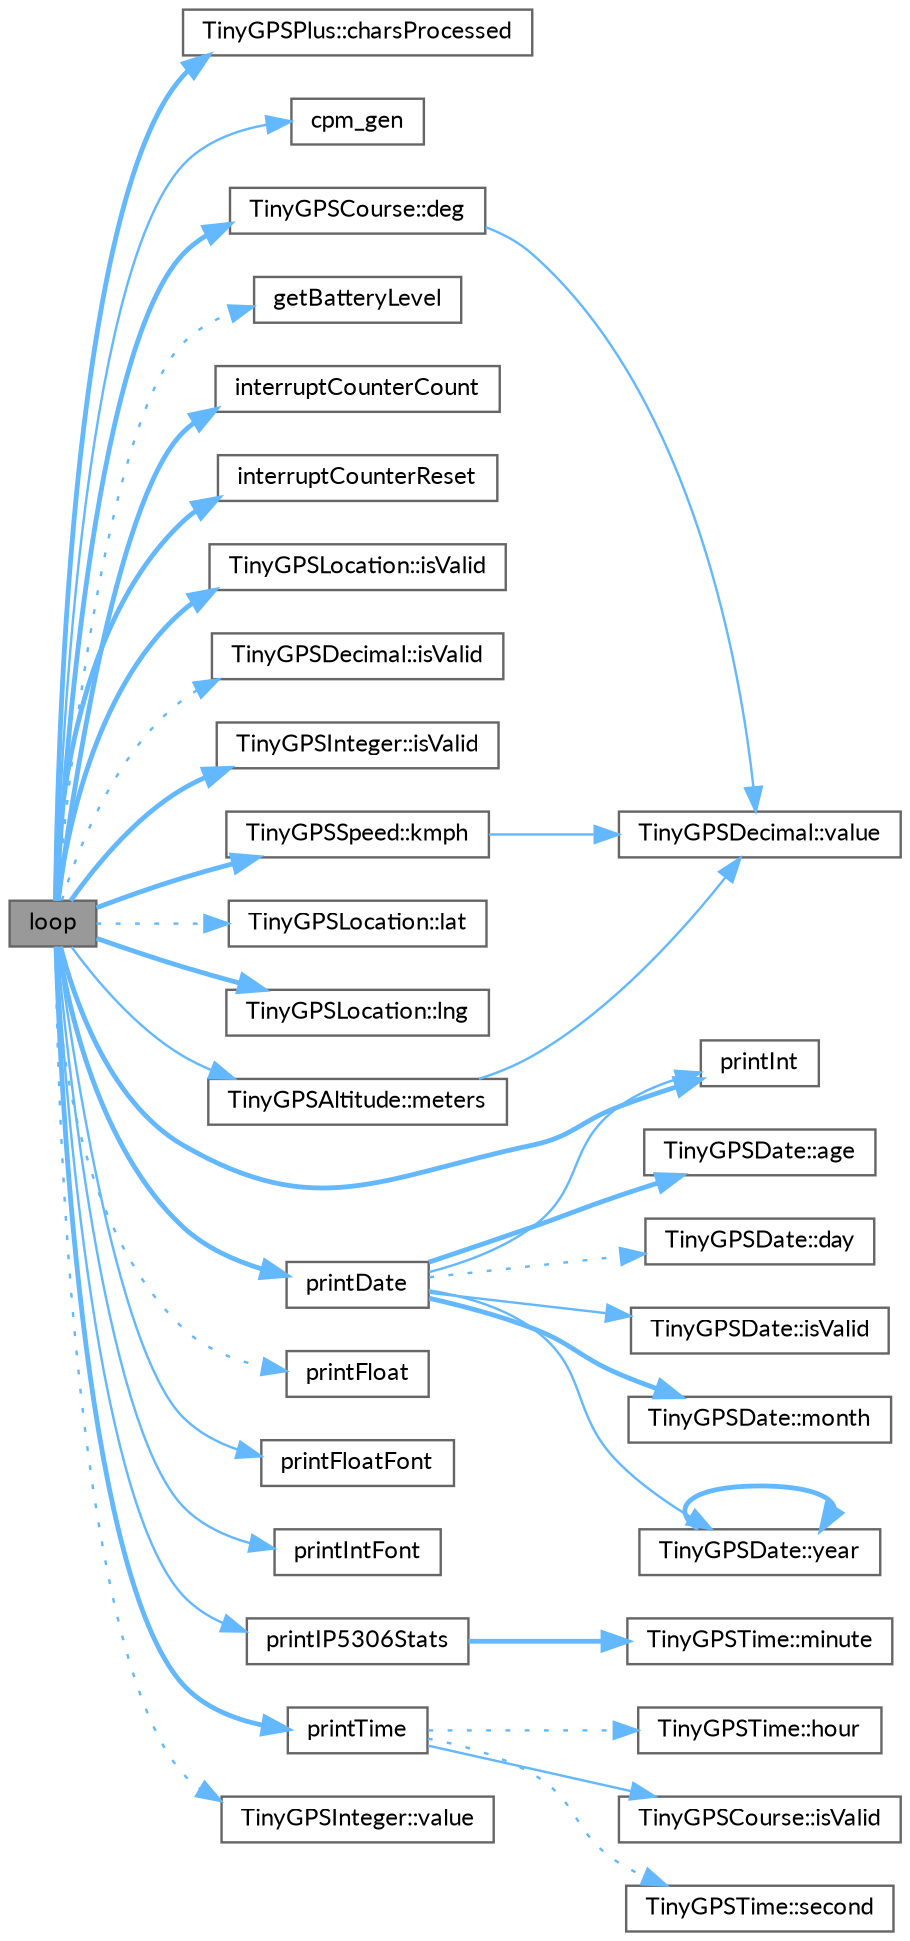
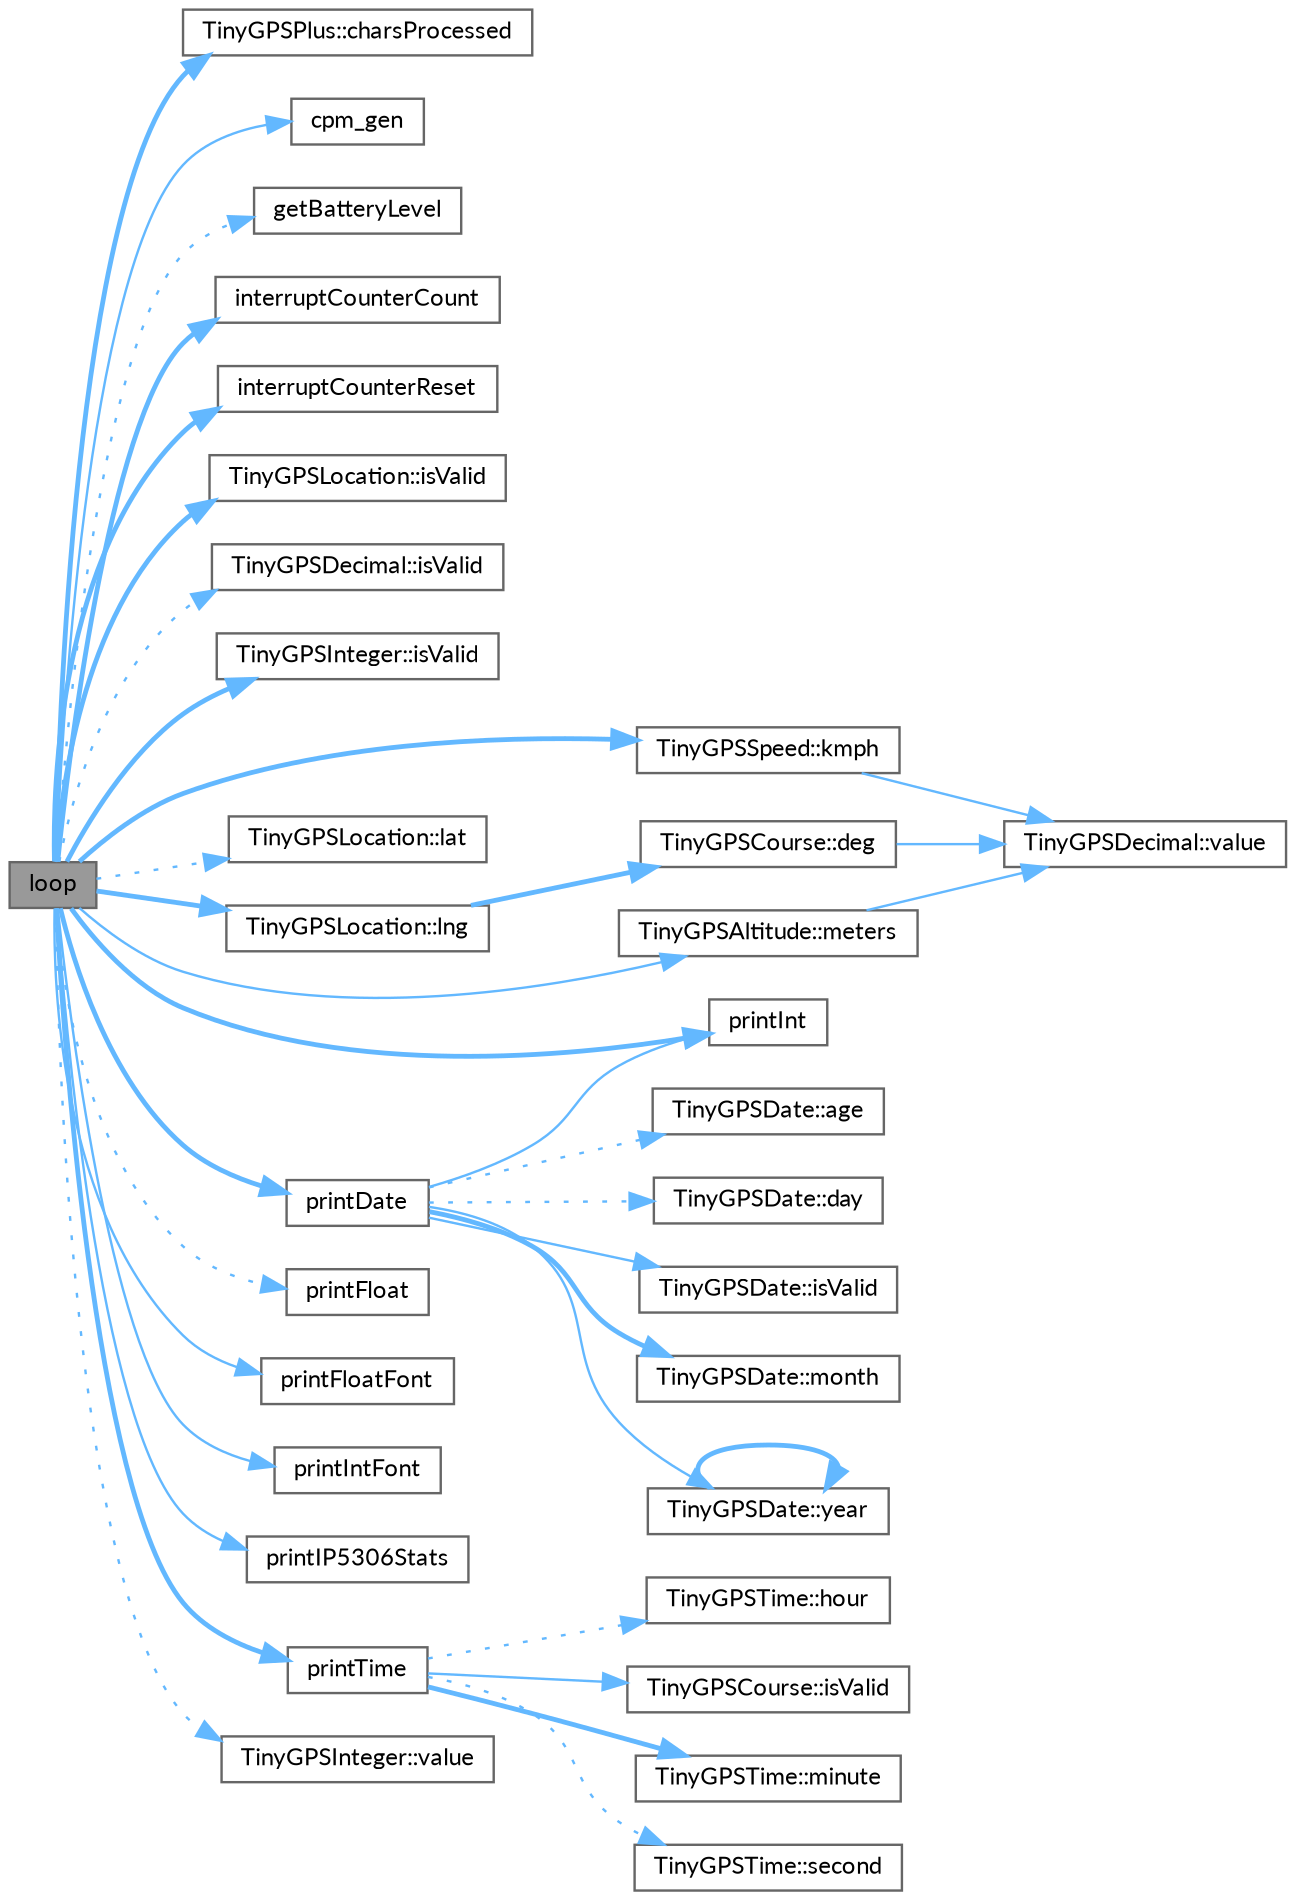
edge "loop" -> "TinyGPSCourse::deg": now "TinyGPSLocation::lng" -> "TinyGPSCourse::deg"
edge "printDate" -> "TinyGPSDate::age": style bold -> dotted
edge "printIP5306Stats" -> "TinyGPSTime::minute": now "printTime" -> "TinyGPSTime::minute"
